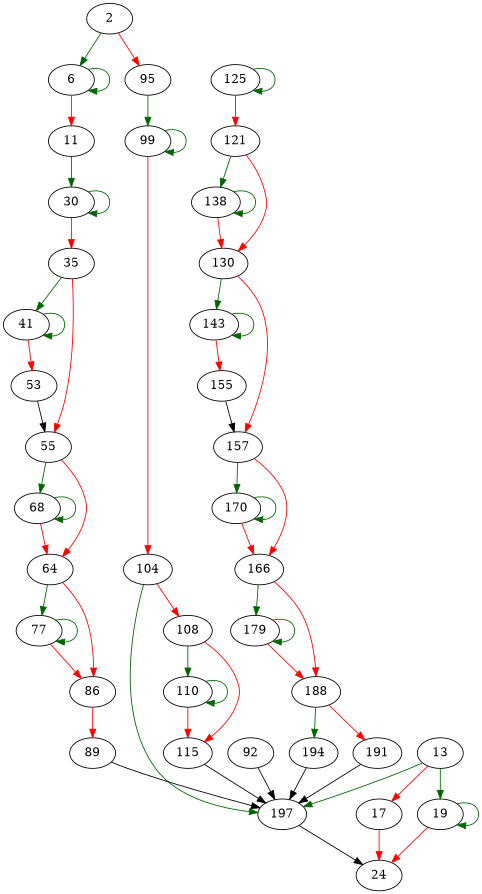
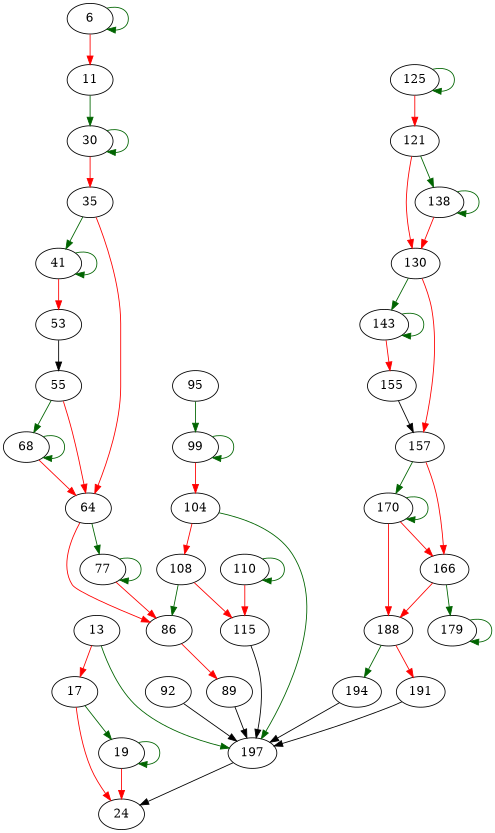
node "2": removed
edge "35" -> "55": now "35" -> "64"
edge "108" -> "110": now "108" -> "86"
edge "179" -> "188": now "170" -> "188"
edge "13" -> "19": now "17" -> "19"
